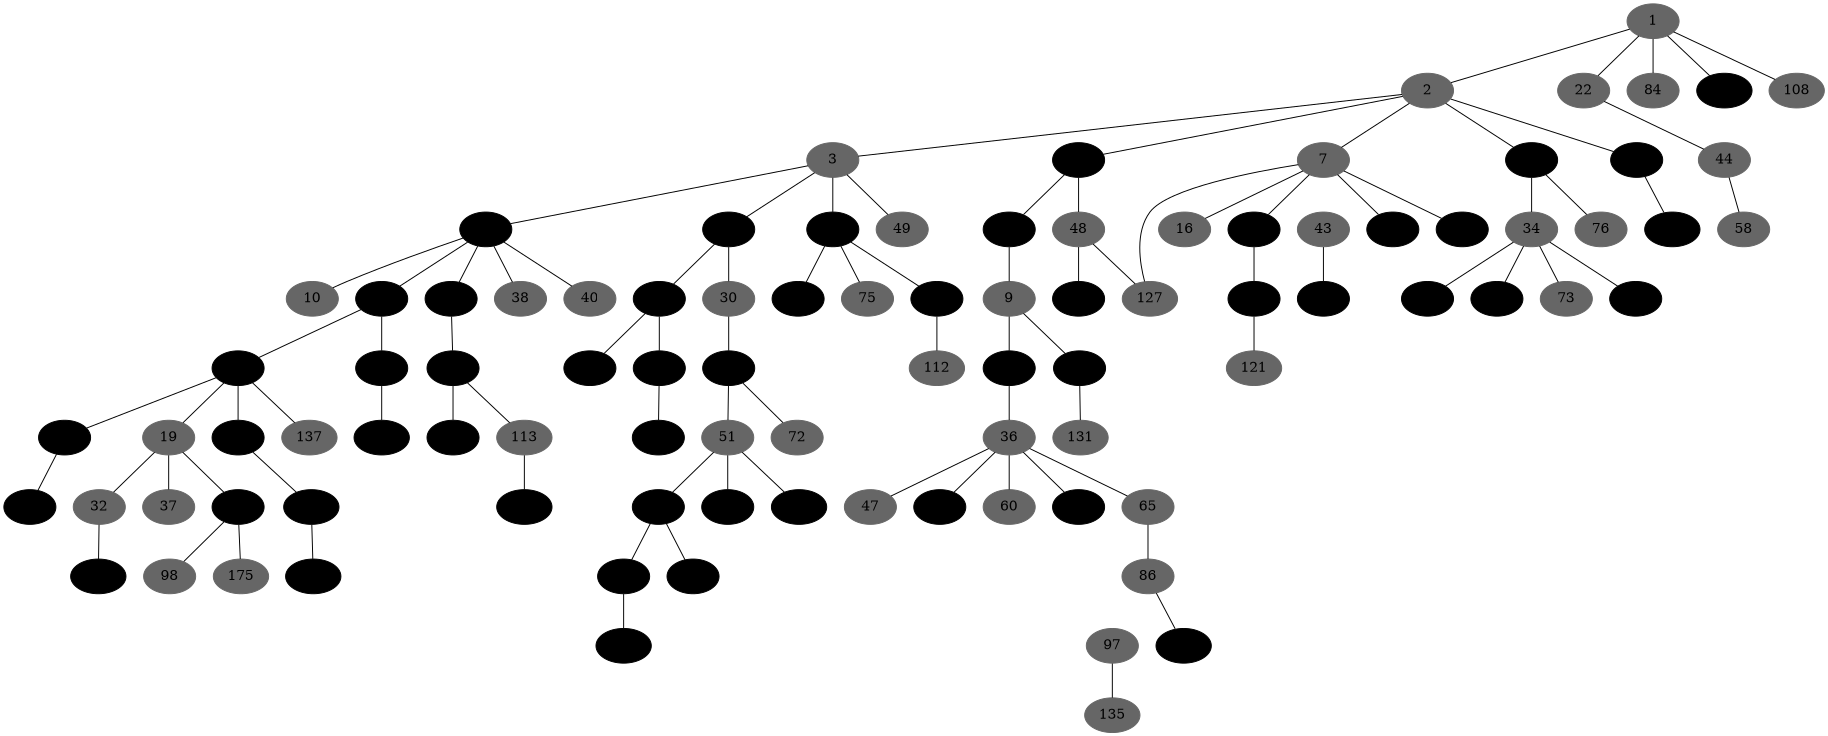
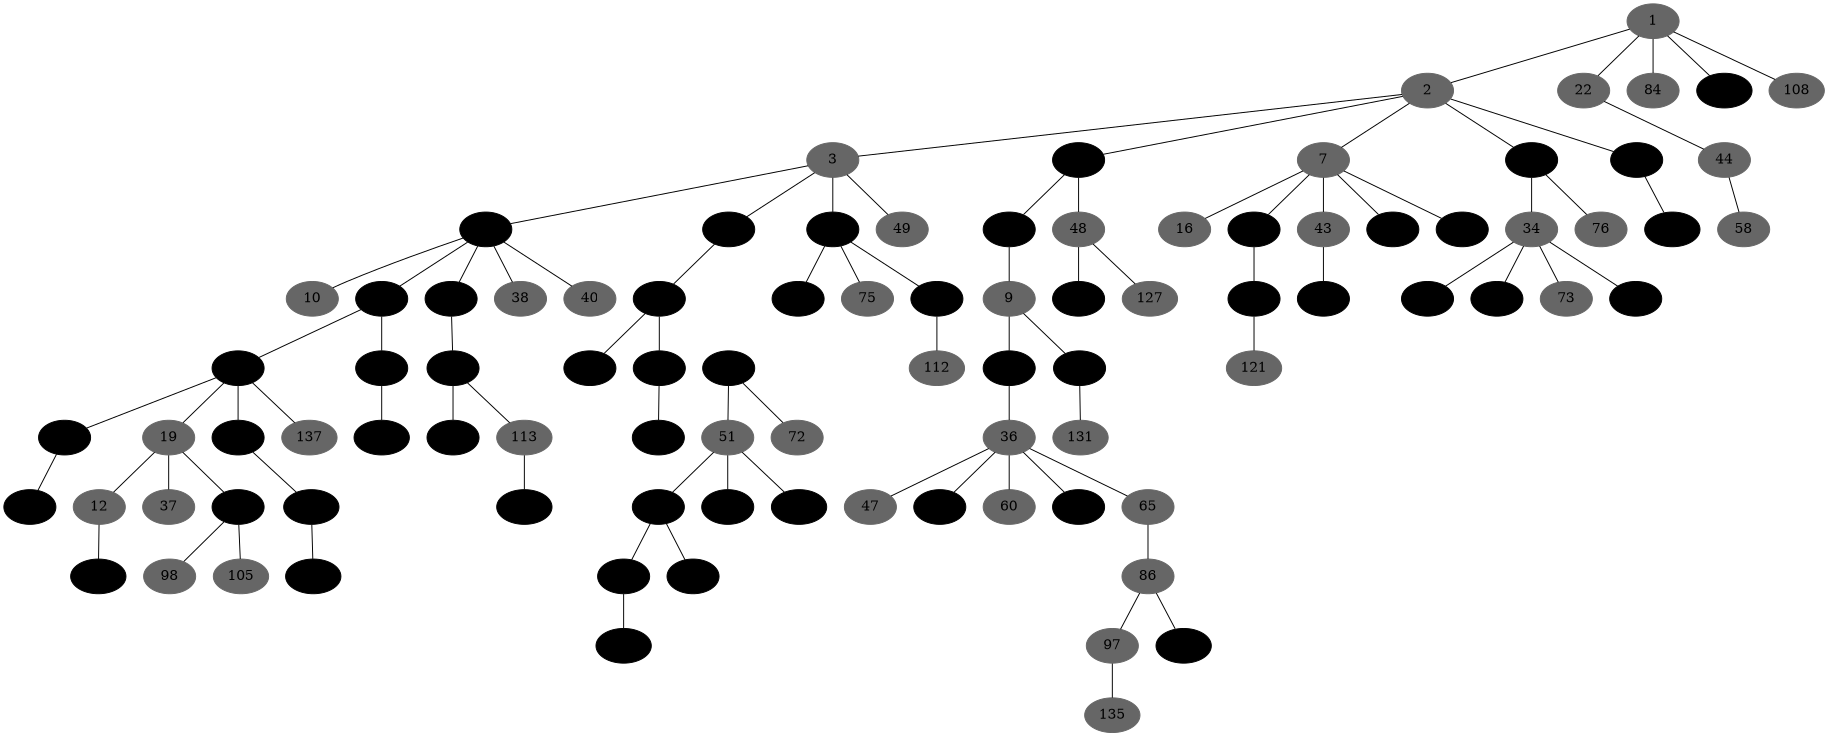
edge "7" -- "127": now "7" -- "43"
node "30": removed
node "32": label "32" -> "12"
node "175": label "175" -> "105"
edge "86" -- "97": added
